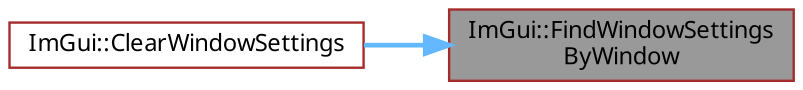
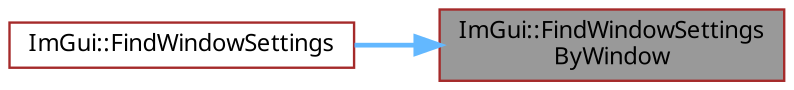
node "ImGui::ClearWindowSettings": label "ImGui::ClearWindowSettings" -> "ImGui::FindWindowSettings"
